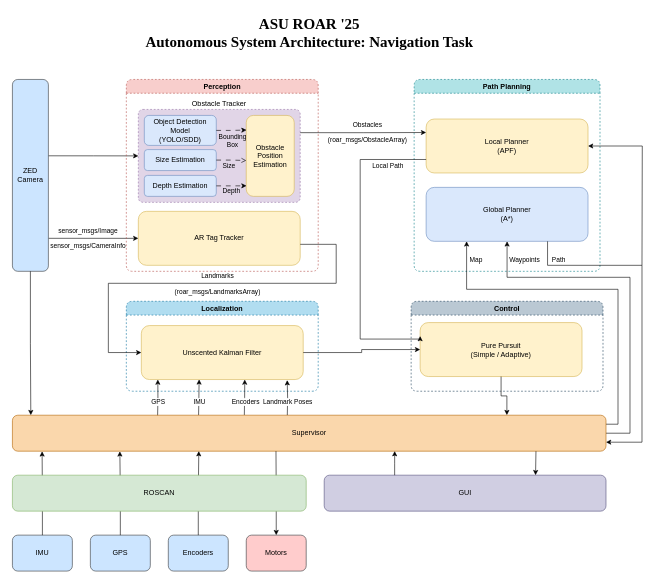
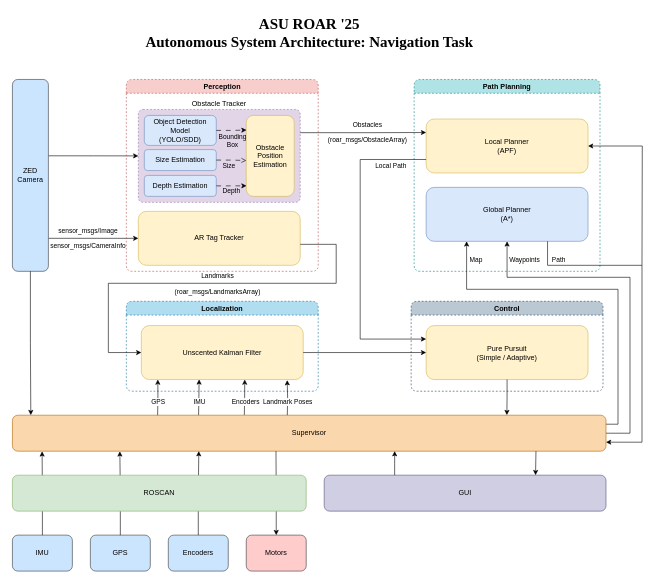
node "Pure Pursuit (Simple / Adaptive)": moved (501, 350) -> (507, 353)
